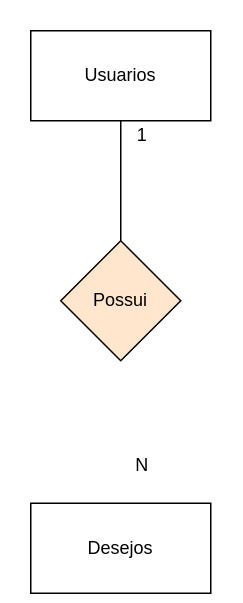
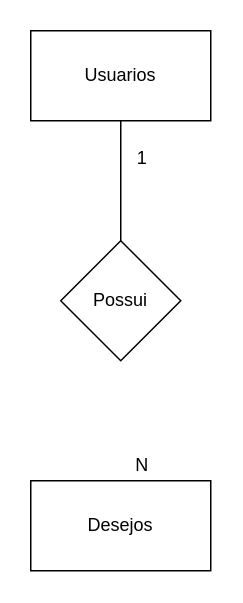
node "1": moved (142, 136) -> (142, 158)
node "Possui": fillcolor #ffe6cc -> #ffffff
node "Desejos": moved (121, 548) -> (121, 526)
